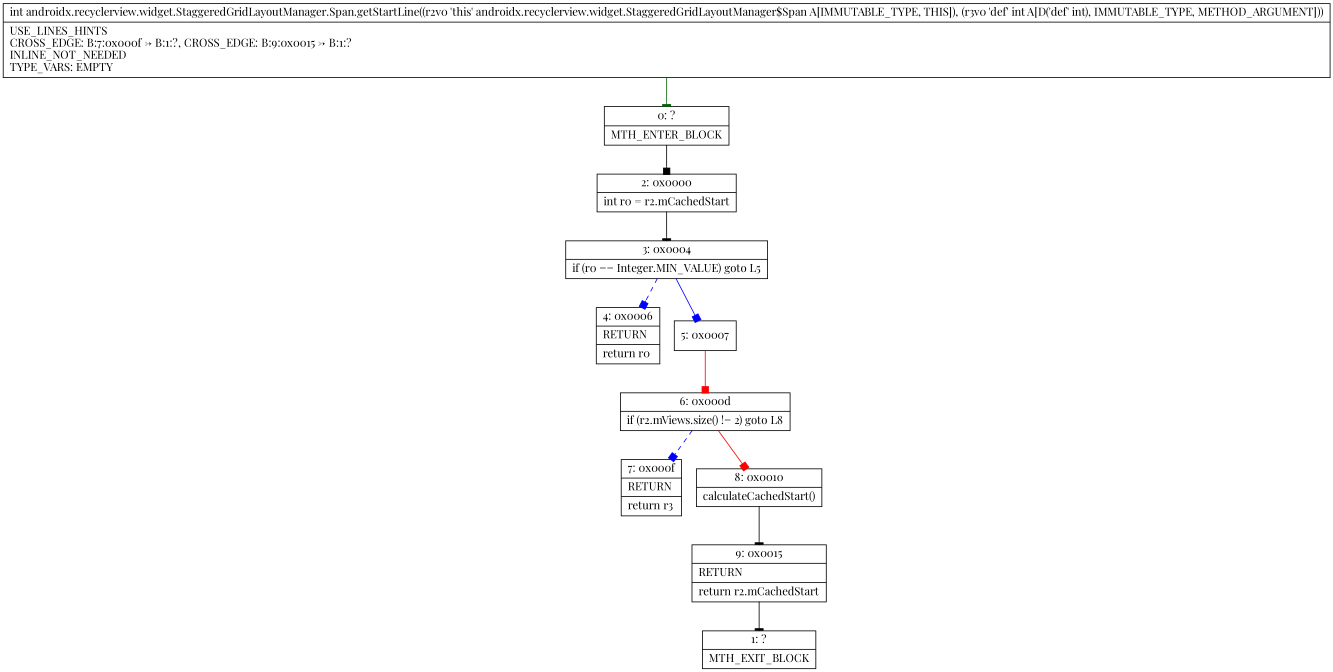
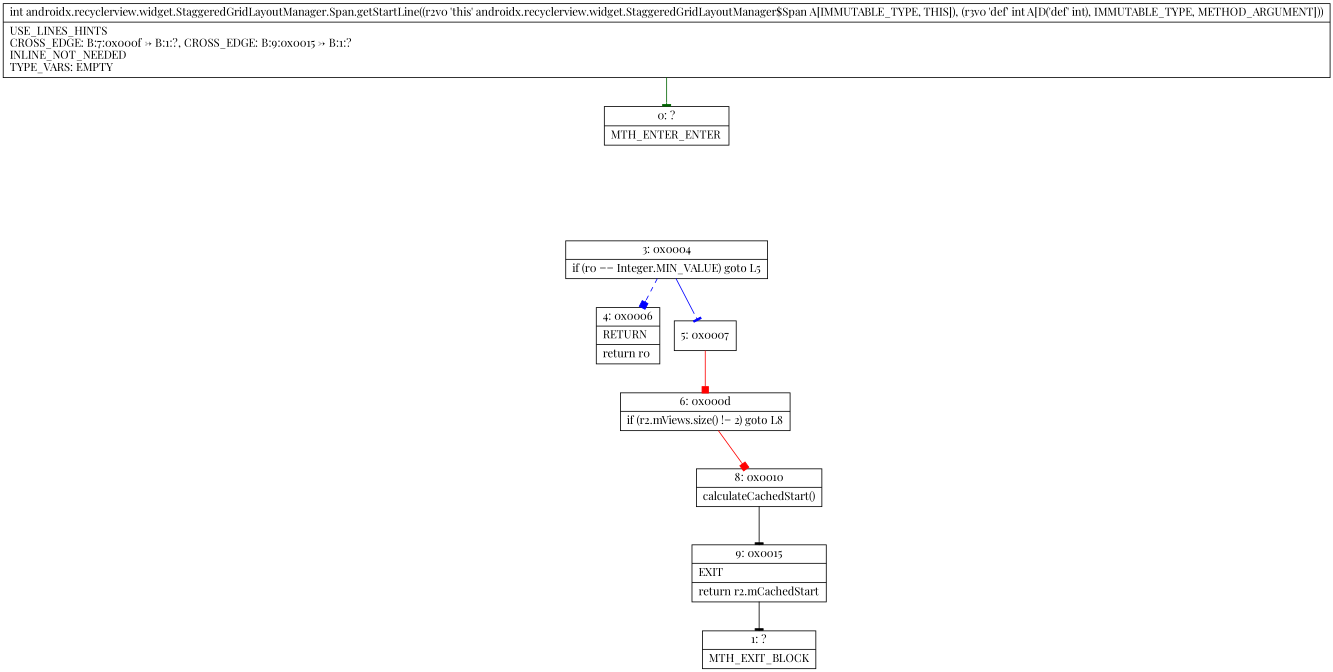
node "0: ?": text "MTH_ENTER_BLOCK" -> "MTH_ENTER_ENTER"
node "2: 0x0000": removed
edge "3: 0x0004" -> "5: 0x0007": arrowhead box -> tee
node "7: 0x000f": removed
node "9: 0x0015": text "RETURN" -> "EXIT"
